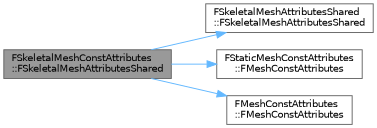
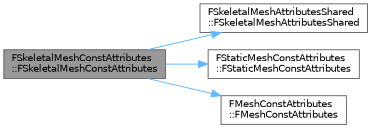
node "FSkeletalMeshConstAttributes ::FSkeletalMeshAttributesShared": label "FSkeletalMeshConstAttributes ::FSkeletalMeshAttributesShared" -> "FSkeletalMeshConstAttributes ::FSkeletalMeshConstAttributes"
node "FStaticMeshConstAttributes ::FMeshConstAttributes": label "FStaticMeshConstAttributes ::FMeshConstAttributes" -> "FStaticMeshConstAttributes ::FStaticMeshConstAttributes"
